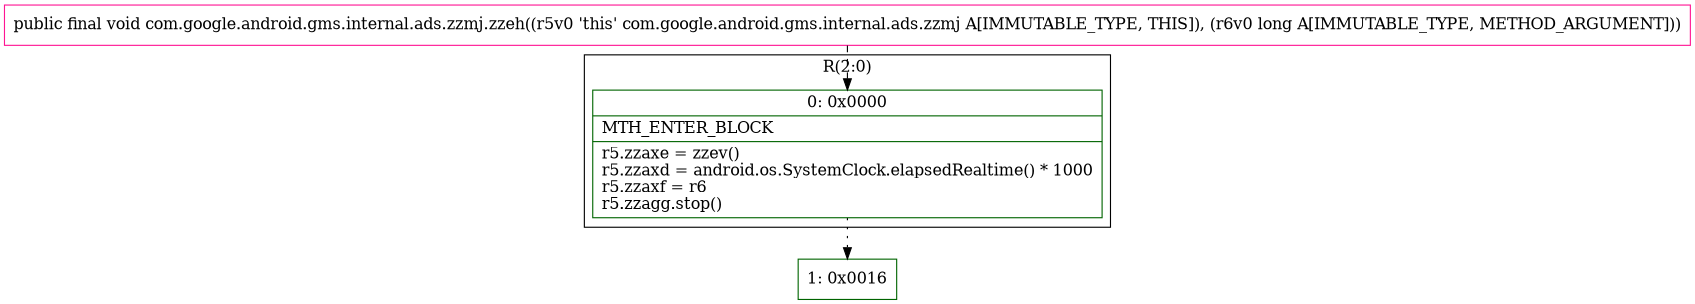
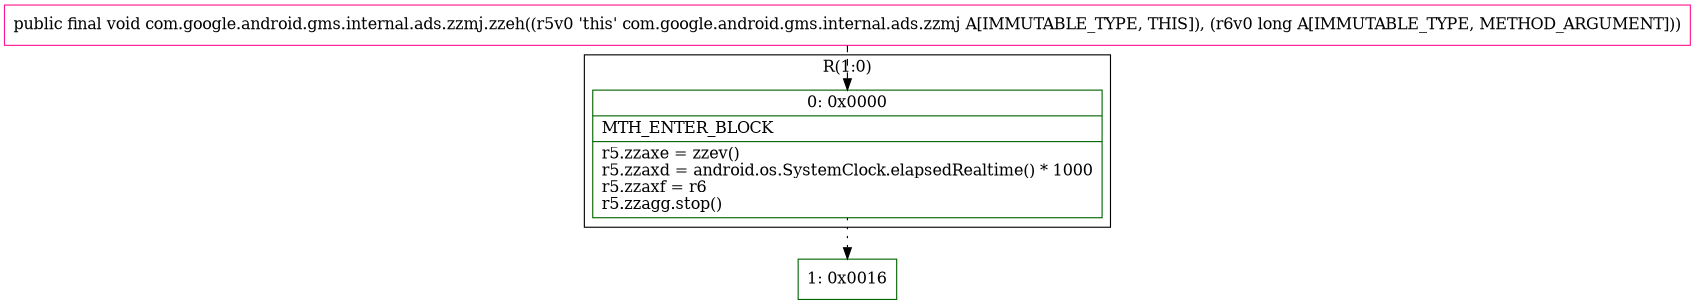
cluster "R(2:0)": label "R(2:0)" -> "R(1:0)"
